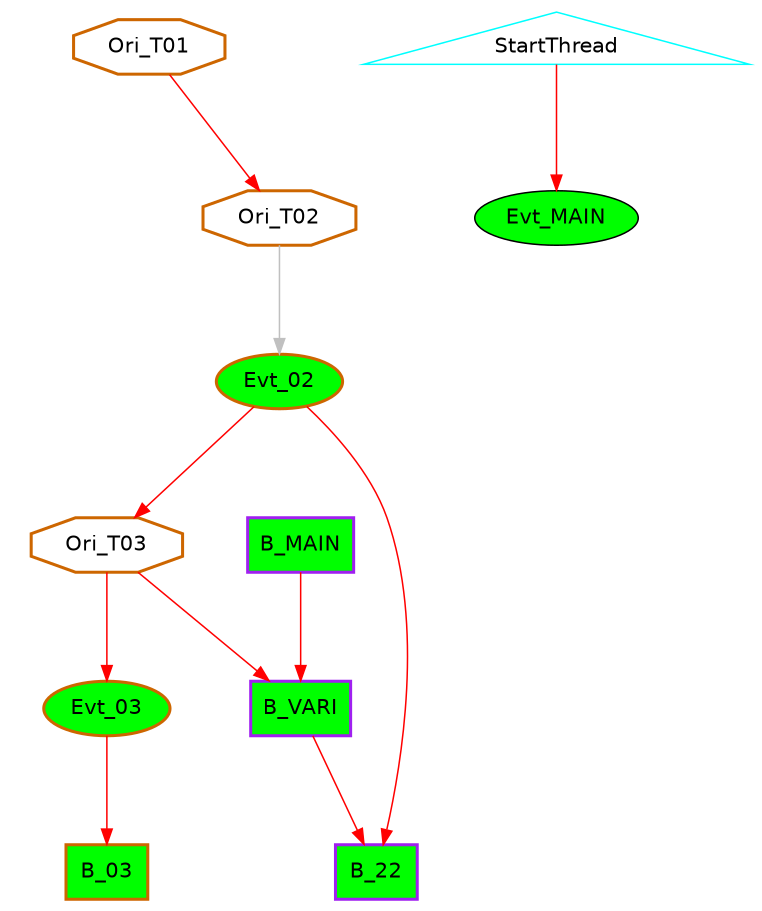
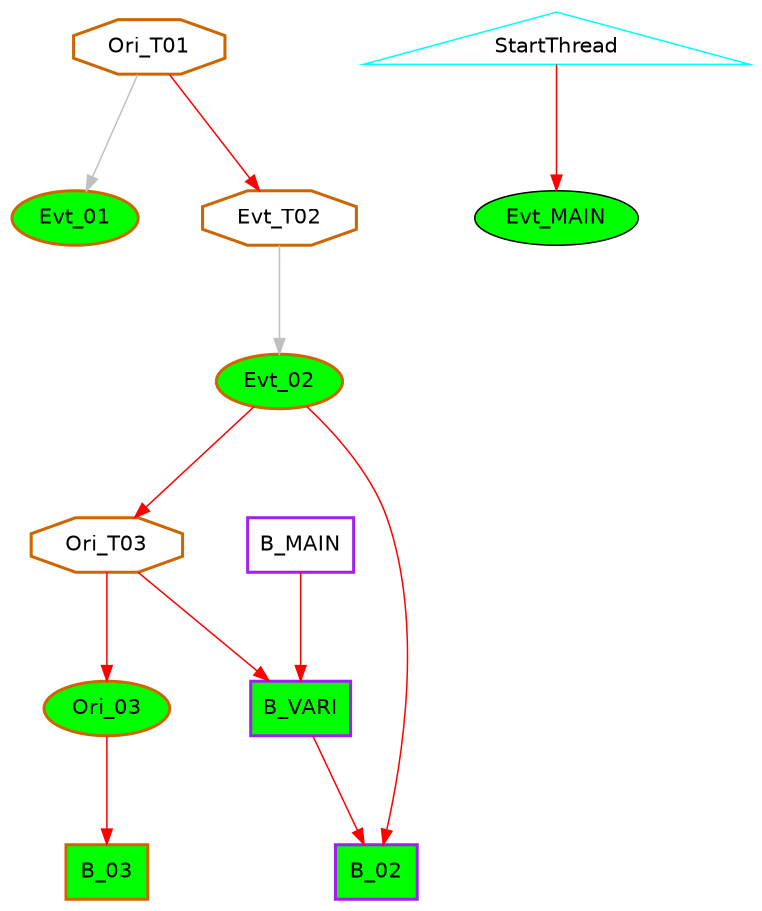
node "Evt_01": added
node "Ori_T02": label "Ori_T02" -> "Evt_T02"
node "B_MAIN": fillcolor green -> white
node "Evt_03": label "Evt_03" -> "Ori_03"
node "B_22": label "B_22" -> "B_02"
